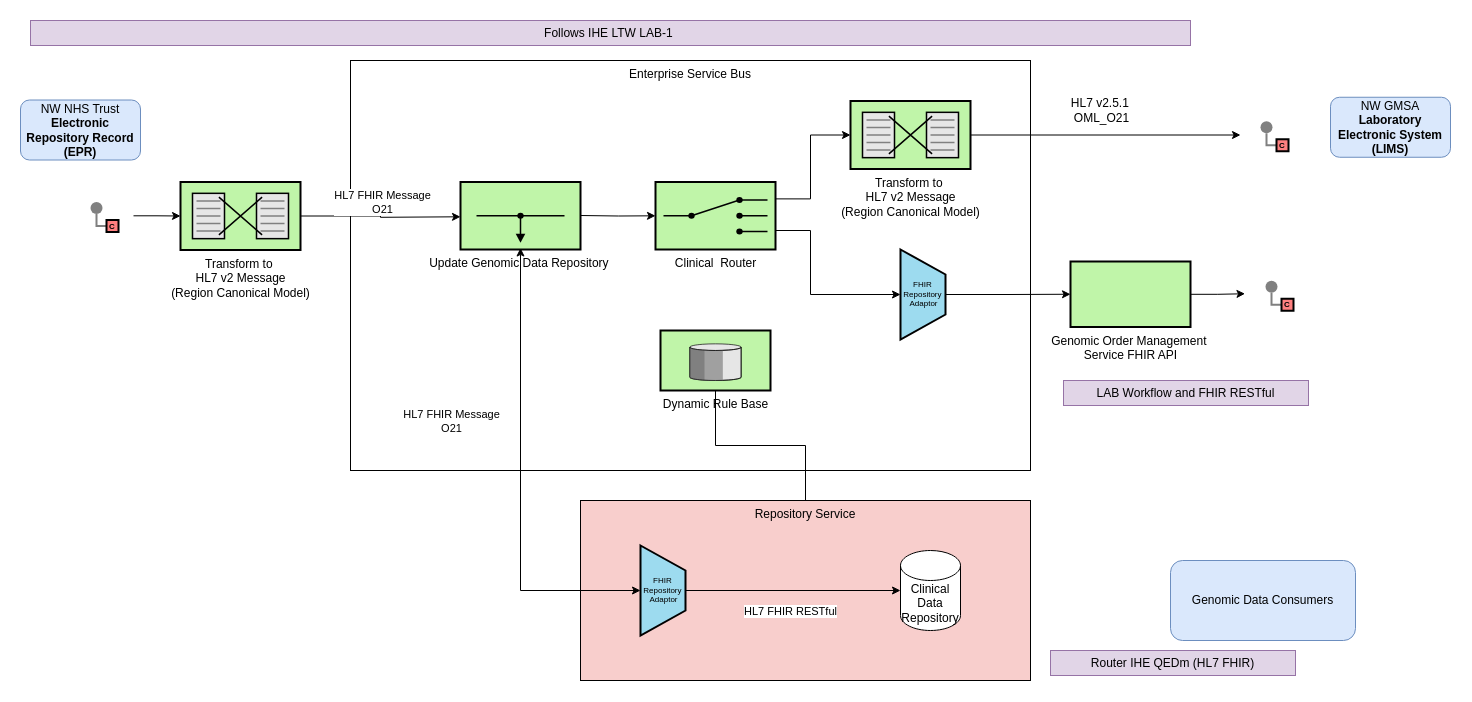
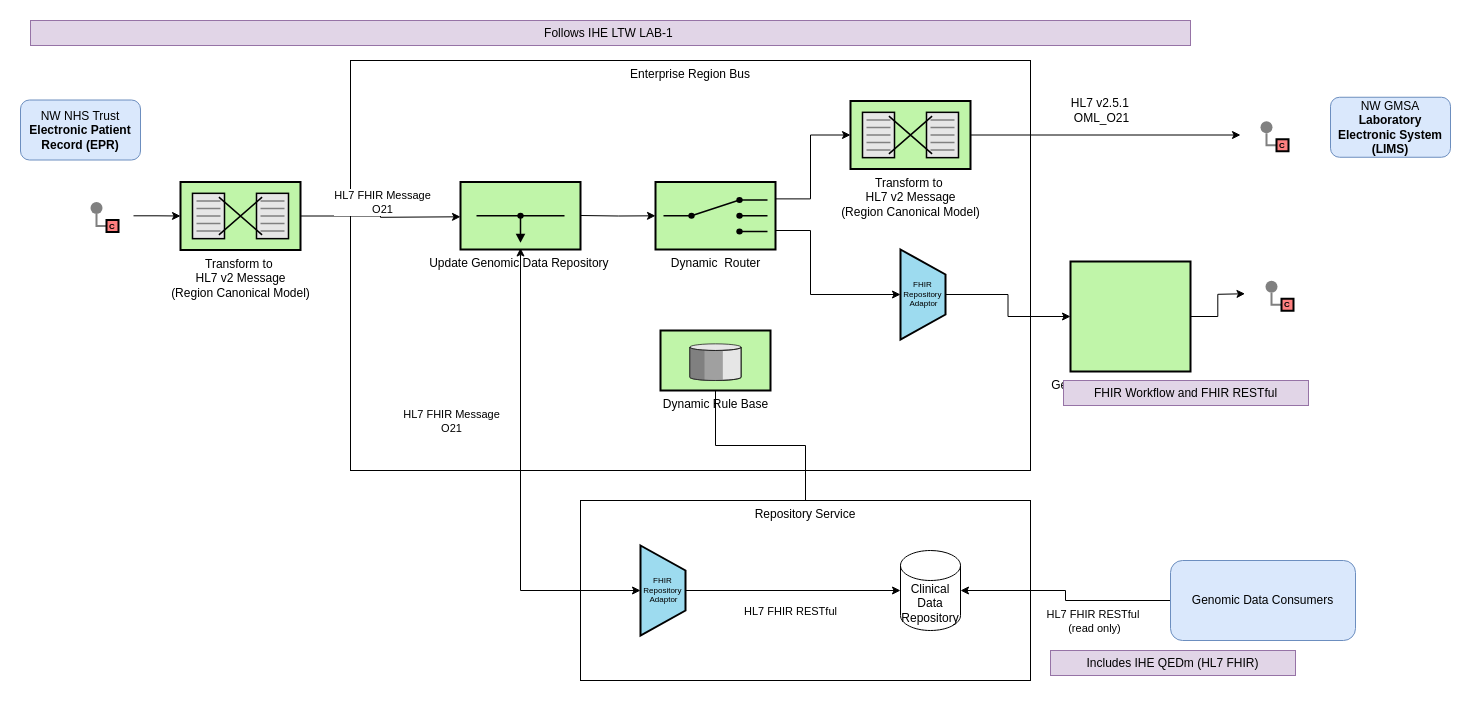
node "Enterprise Service Bus": label "Enterprise Service Bus" -> "Enterprise Region Bus"
node "NW NHS Trust Electronic Repository Record (EPR)": label "NW NHS Trust Electronic Repository Record (EPR)" -> "NW NHS Trust Electronic Patient Record (EPR)"
node "Clinical Router": label "Clinical Router" -> "Dynamic Router"
node "Genomic Order Management Service FHIR API": size 120x66 -> 120x110
node "LAB Workflow and FHIR RESTful": label "LAB Workflow and FHIR RESTful" -> "FHIR Workflow and FHIR RESTful"
node "Repository Service": fillcolor #f8cecc -> #ffffff
edge "Genomic Data Consumers" -> "Clinical Data Repository": added, label "HL7 FHIR RESTful (read only)"
node "Router IHE QEDm (HL7 FHIR)": label "Router IHE QEDm (HL7 FHIR)" -> "Includes IHE QEDm (HL7 FHIR)"
